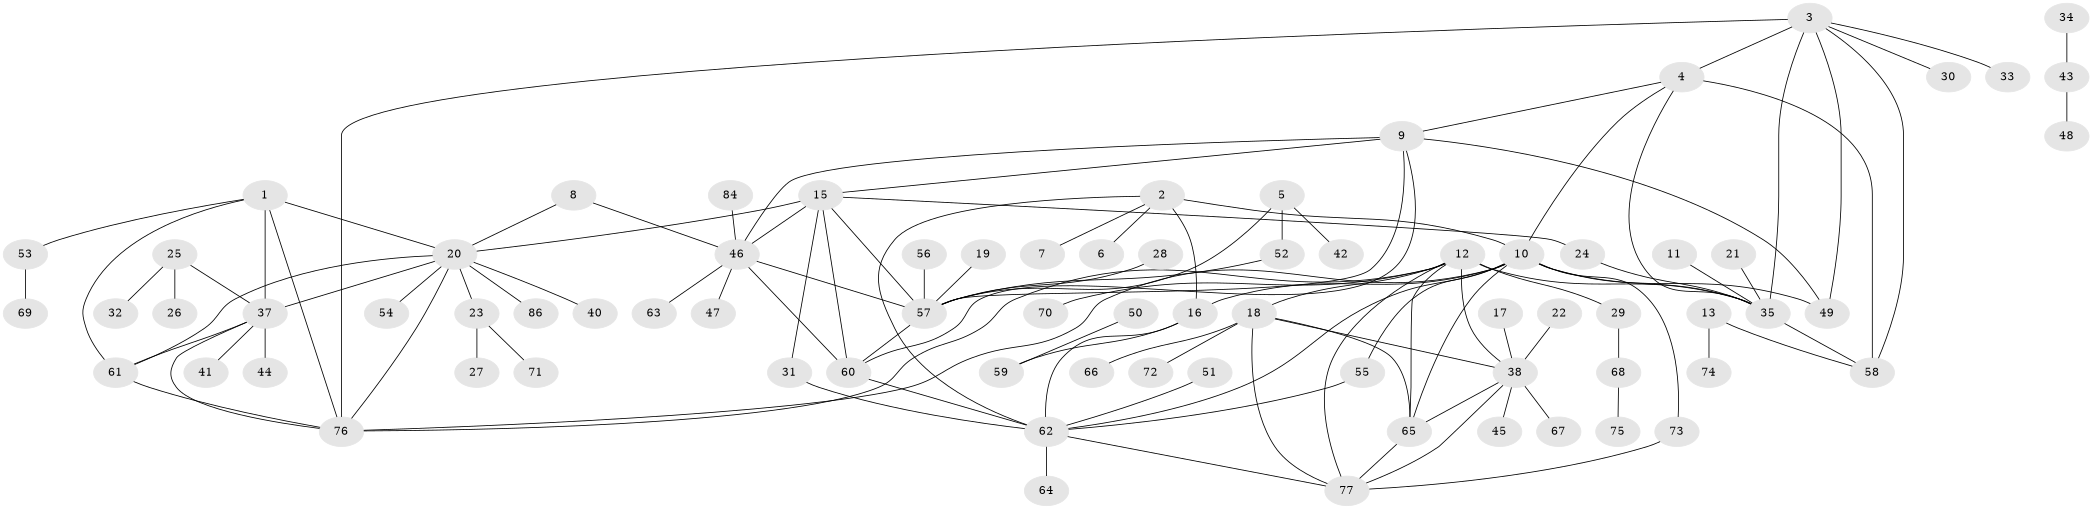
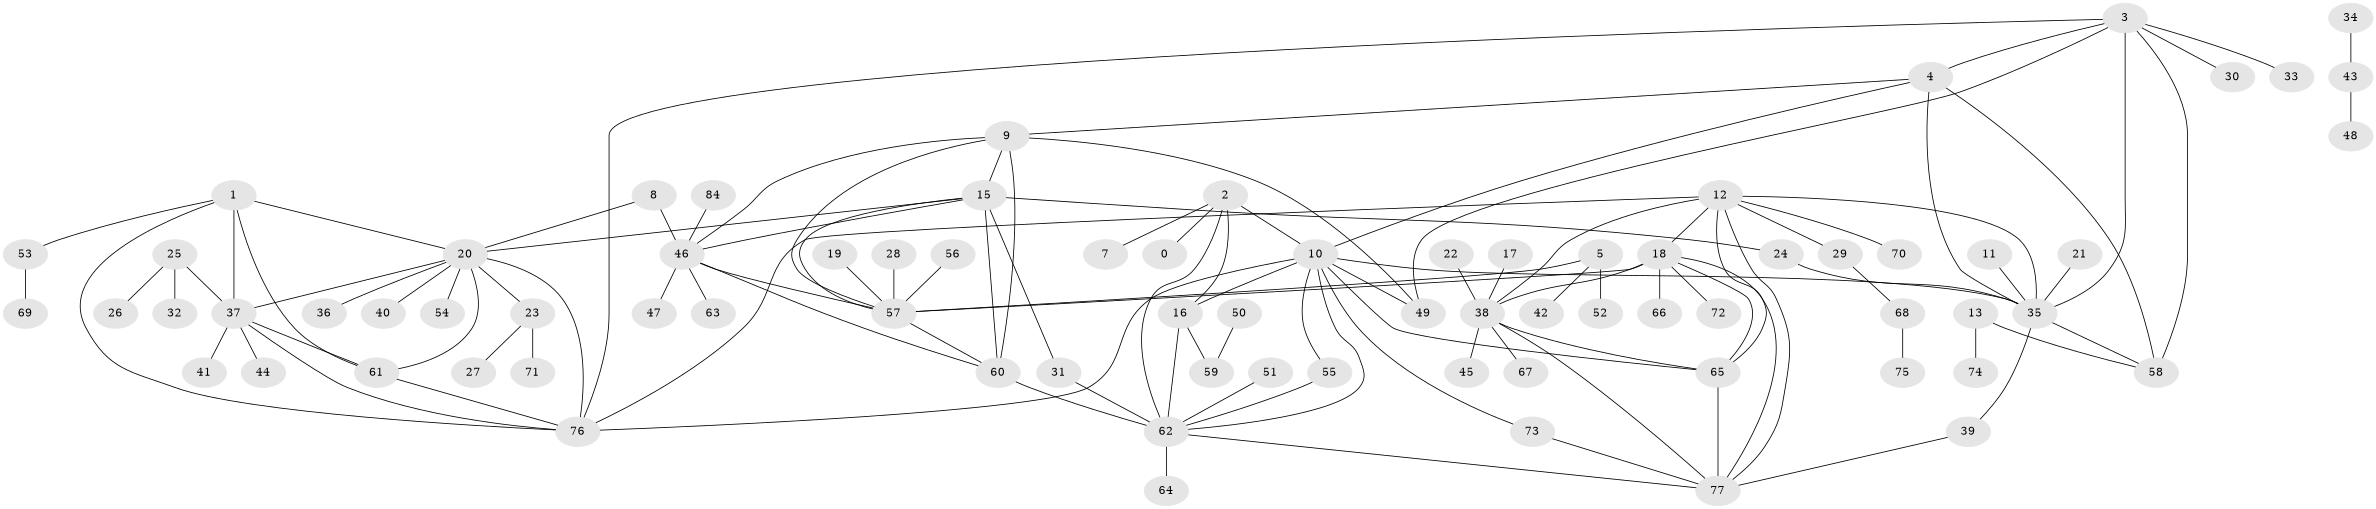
node "6": label "6" -> "0"
edge "52" -- "57": now "18" -- "57"
node "86": label "86" -> "36"
node "39": added
